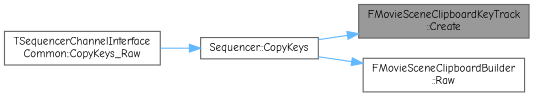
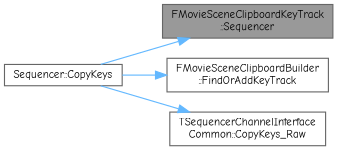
node "FMovieSceneClipboardKeyTrack ::Create": label "FMovieSceneClipboardKeyTrack ::Create" -> "FMovieSceneClipboardKeyTrack ::Sequencer"
edge "TSequencerChannelInterface Common::CopyKeys_Raw" -> "Sequencer::CopyKeys": reversed
node "FMovieSceneClipboardBuilder ::Raw": label "FMovieSceneClipboardBuilder ::Raw" -> "FMovieSceneClipboardBuilder ::FindOrAddKeyTrack"
